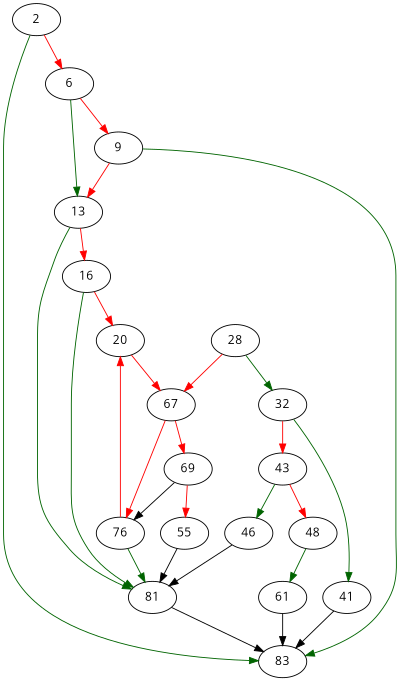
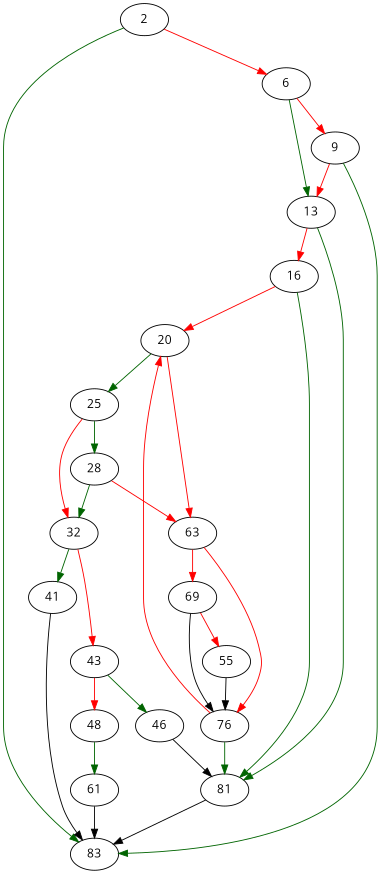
node "25": added
node "67": label "67" -> "63"
edge "55" -> "81": now "55" -> "76"
